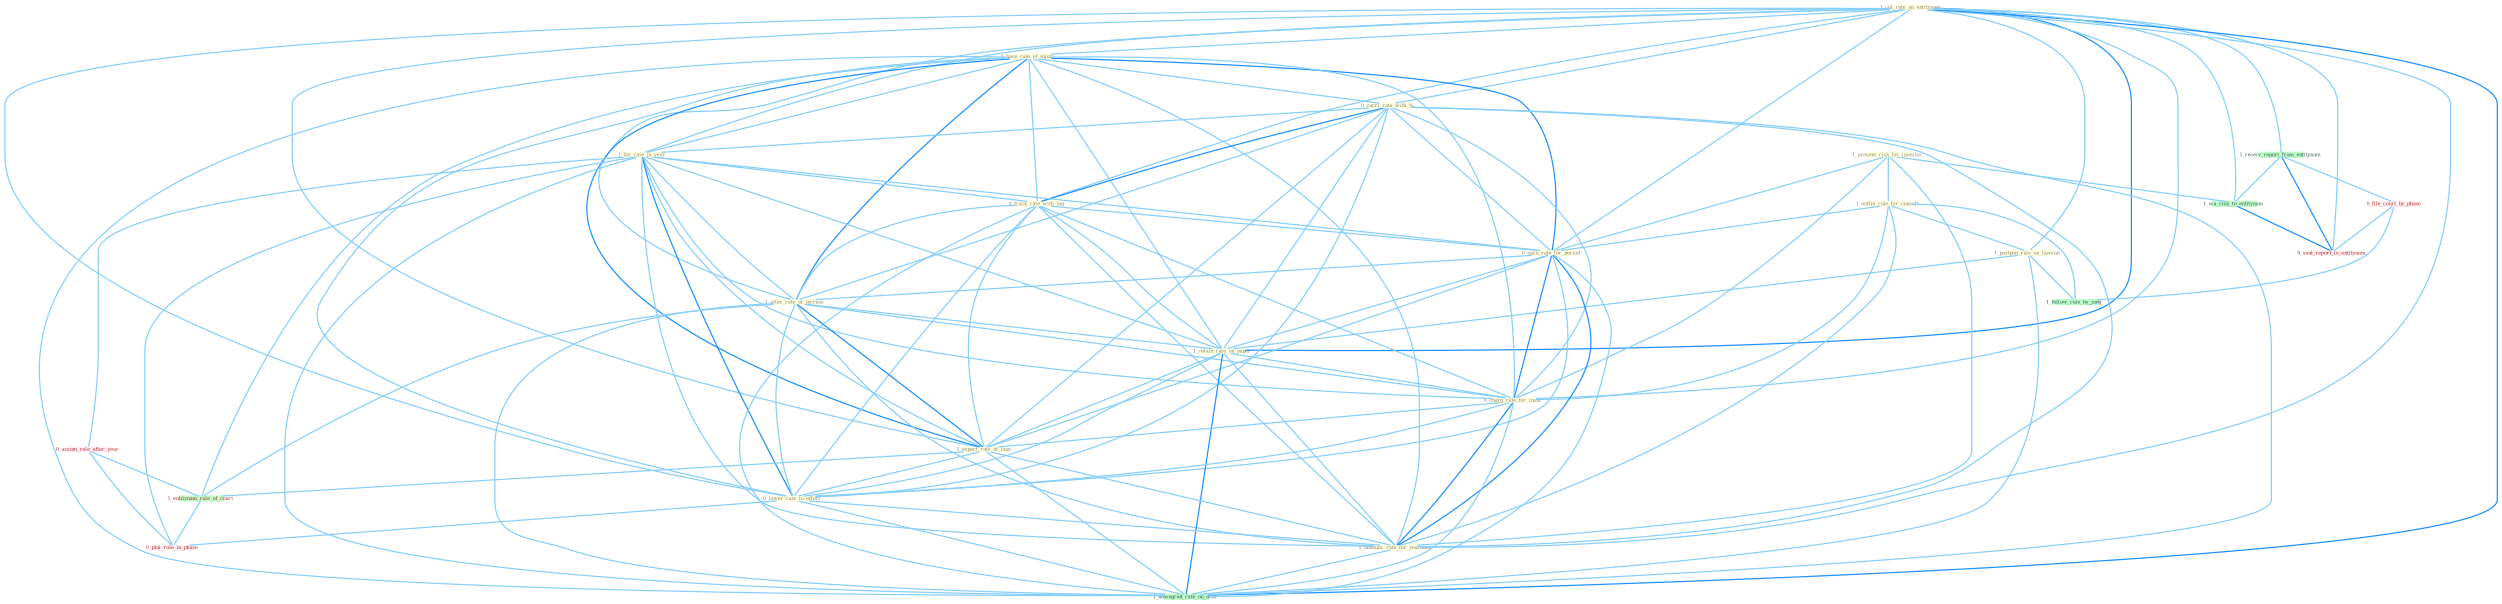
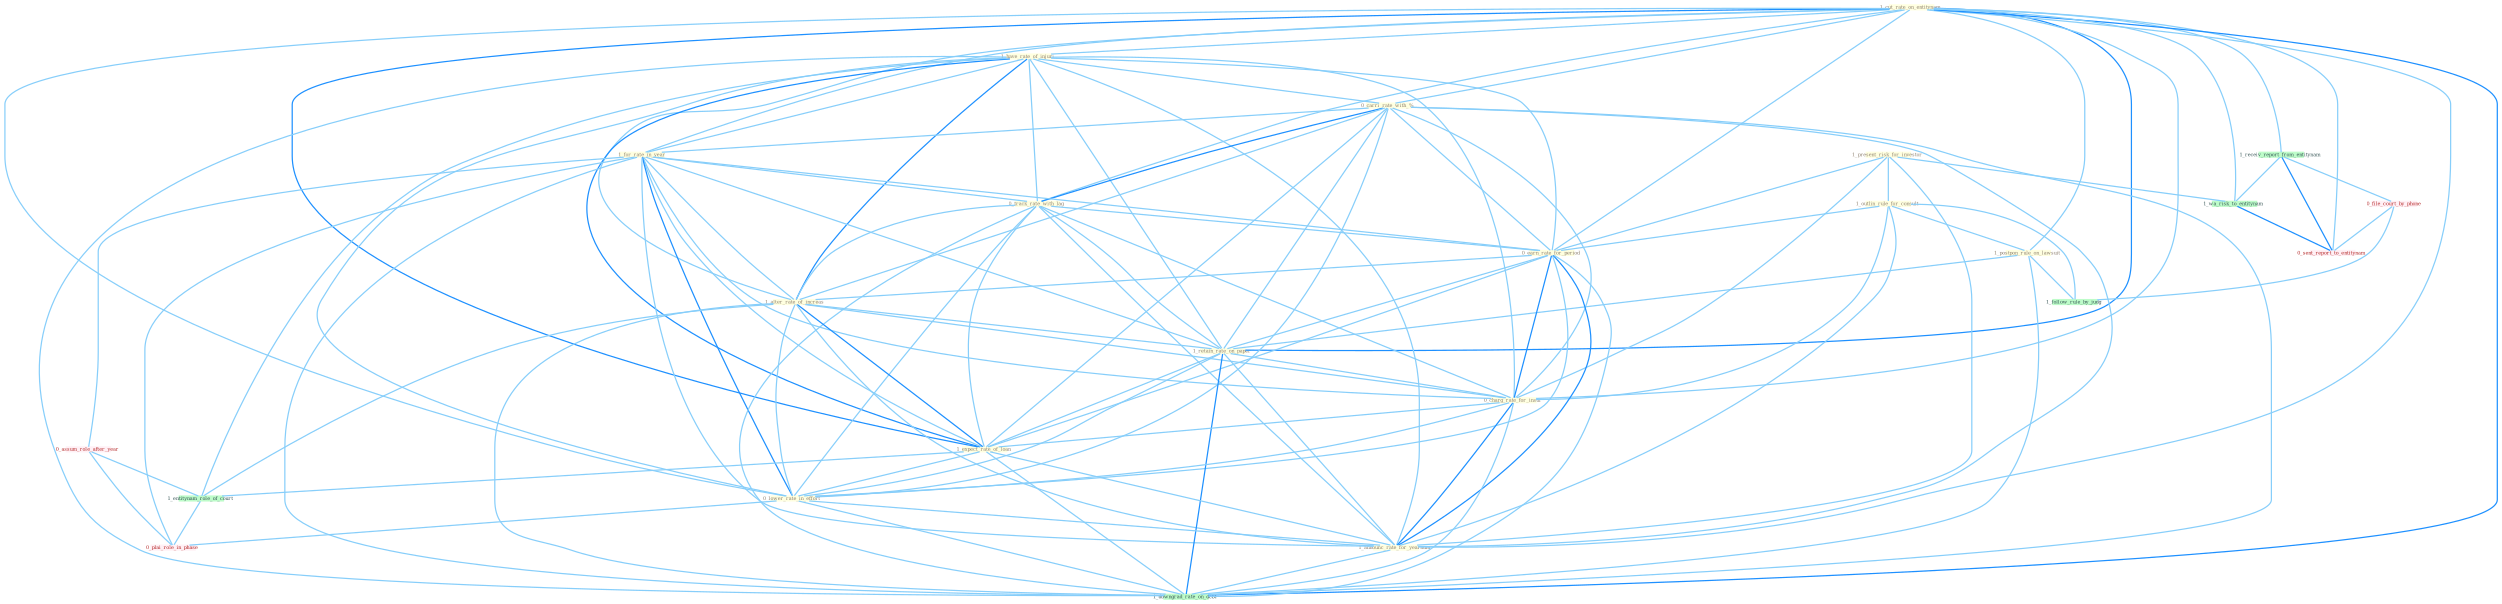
edge "1_cut_rate_on_entitynam" -- "1_expect_rate_of_loan": color #87cefa -> #1e90ff
edge "1_have_rate_of_injuri" -- "0_earn_rate_for_period": color #1e90ff -> #87cefa
node "1_entitynam_role_of_court": fontcolor #b22222 -> #2f4f4f
